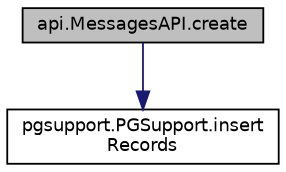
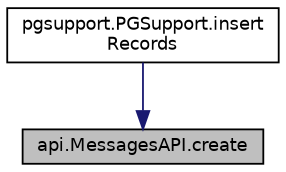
edge "api.MessagesAPI.create" -> "pgsupport.PGSupport.insert Records": reversed
